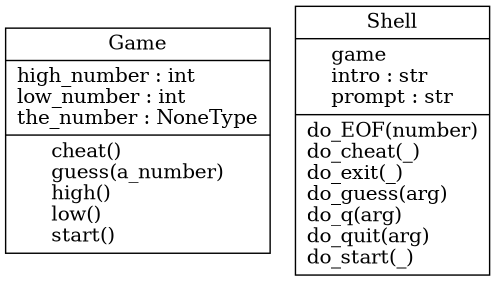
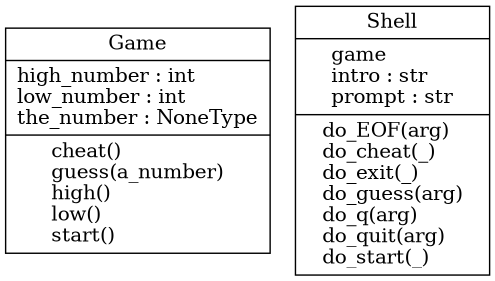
node "Shell": text "do_EOF(number)" -> "do_EOF(arg)"
